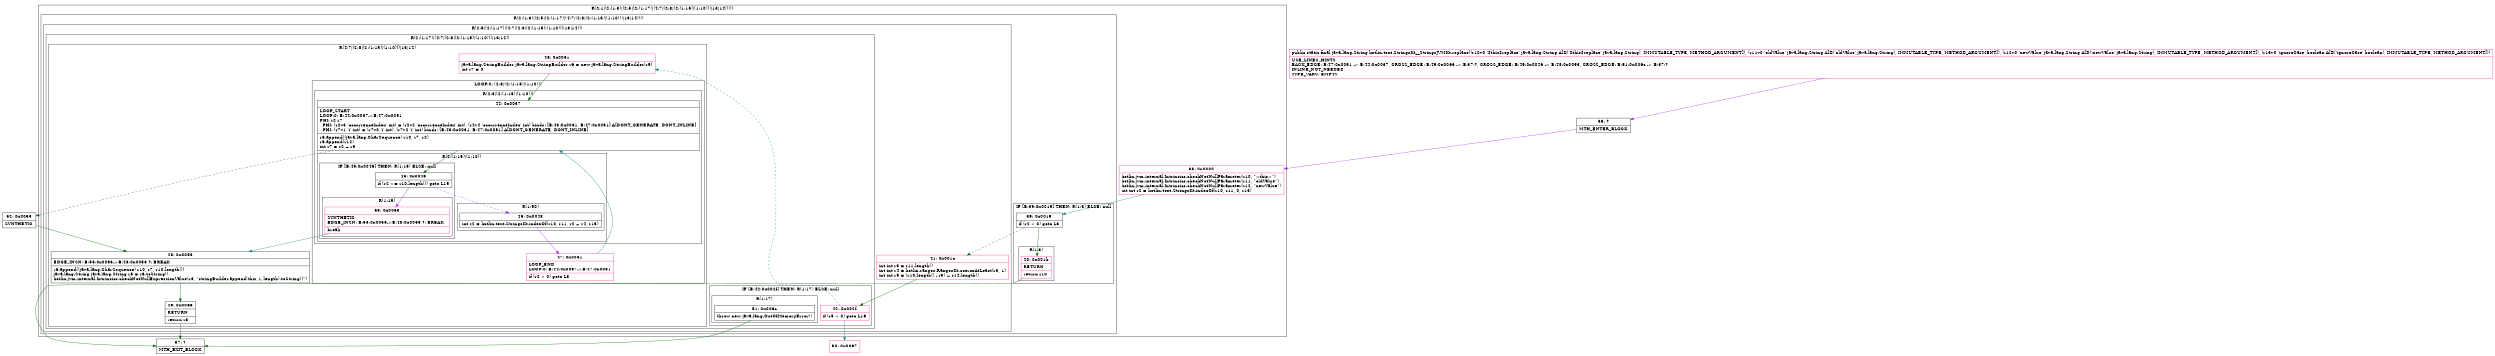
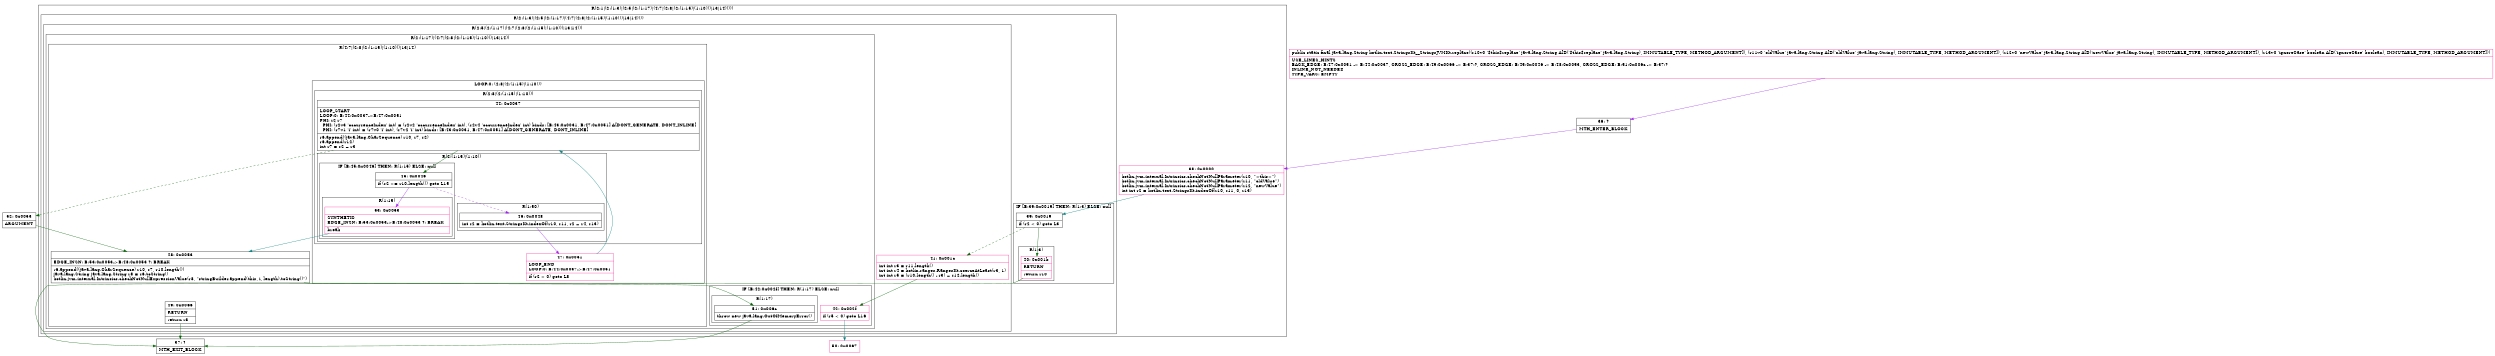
node "43: 0x0031": removed
node "52: 0x0053": text "SYNTHETIC" -> "ARGUMENT"
edge "48: 0x0053" -> "49: 0x0066": now "48: 0x0053" -> "51: 0x006c"
